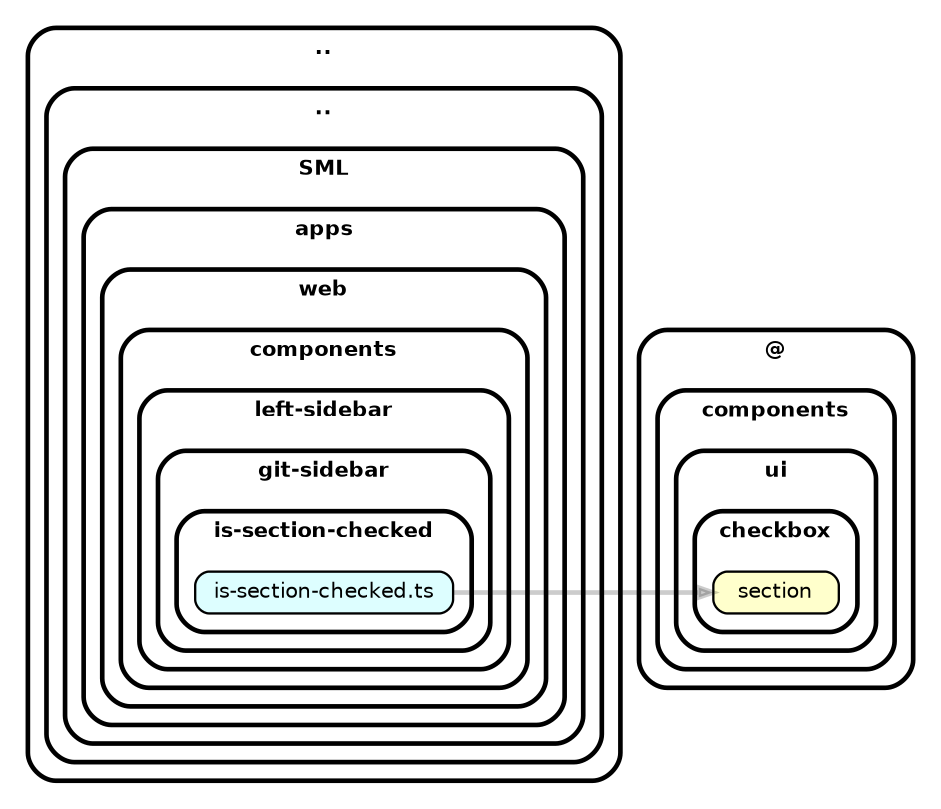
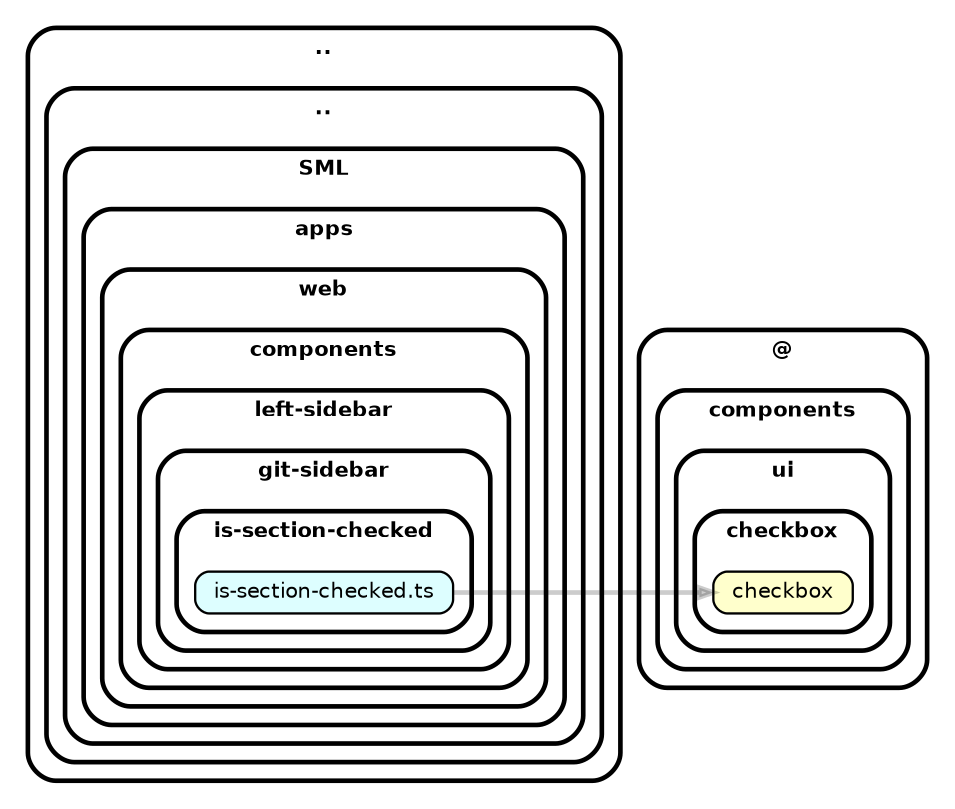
node "section": label "section" -> "checkbox"
